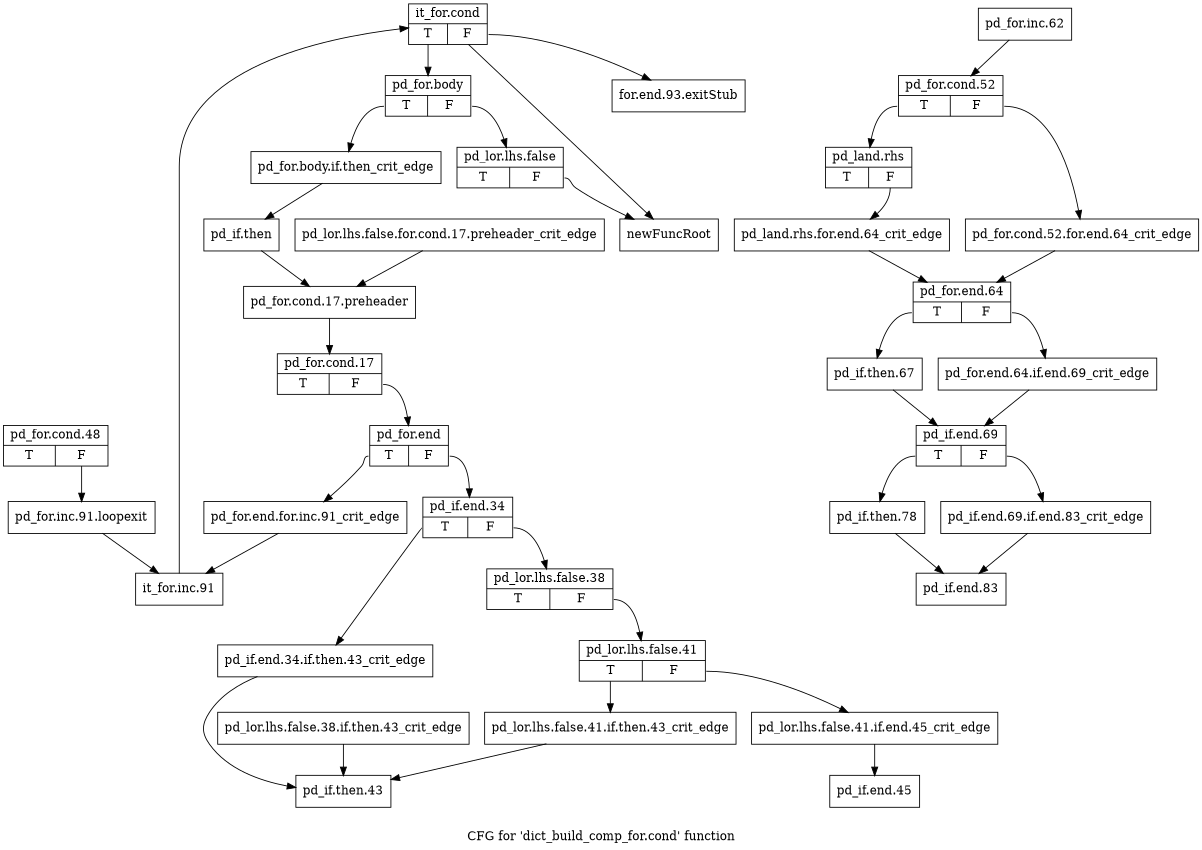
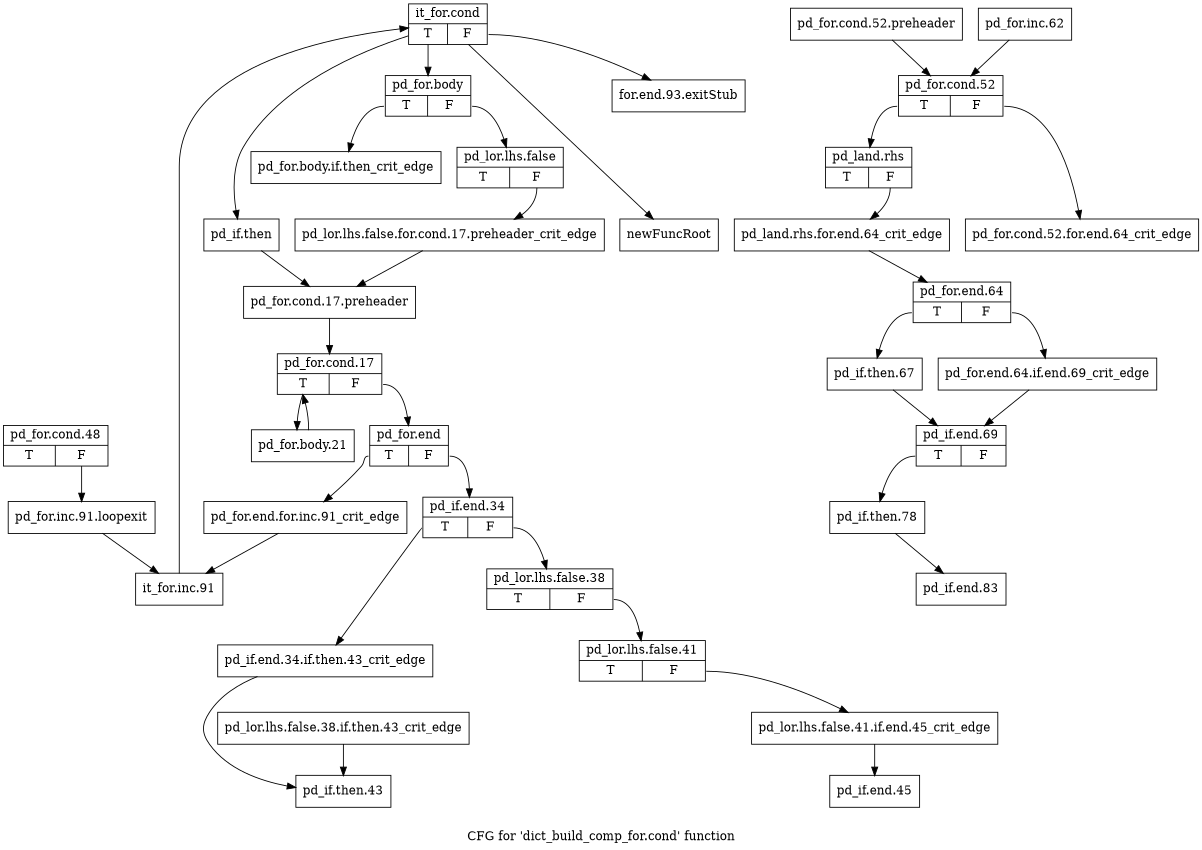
node "pd_for.cond.52.preheader": added
edge "pd_for.body.if.then_crit_edge" -> "pd_if.then": now "it_for.cond" -> "pd_if.then"
edge "pd_lor.lhs.false" -> "newFuncRoot": now "pd_lor.lhs.false" -> "pd_lor.lhs.false.for.cond.17.preheader_crit_edge"
edge "pd_for.cond.52.for.end.64_crit_edge" -> "pd_for.end.64": removed
node "pd_for.body.21": added
node "pd_if.end.69.if.end.83_crit_edge": removed
node "pd_lor.lhs.false.41.if.then.43_crit_edge": removed
